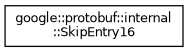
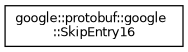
node "google::protobuf::internal ::SkipEntry16": label "google::protobuf::internal ::SkipEntry16" -> "google::protobuf::google ::SkipEntry16"
